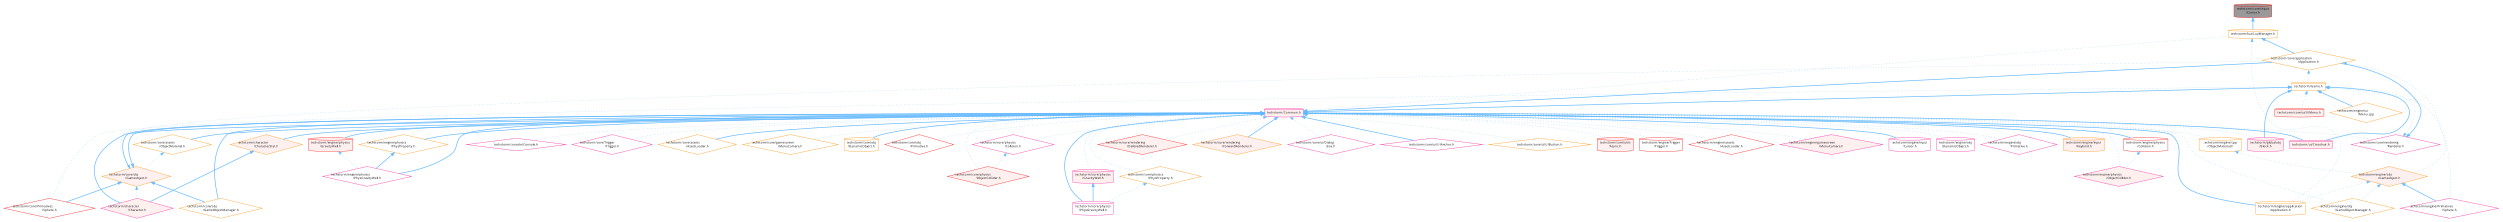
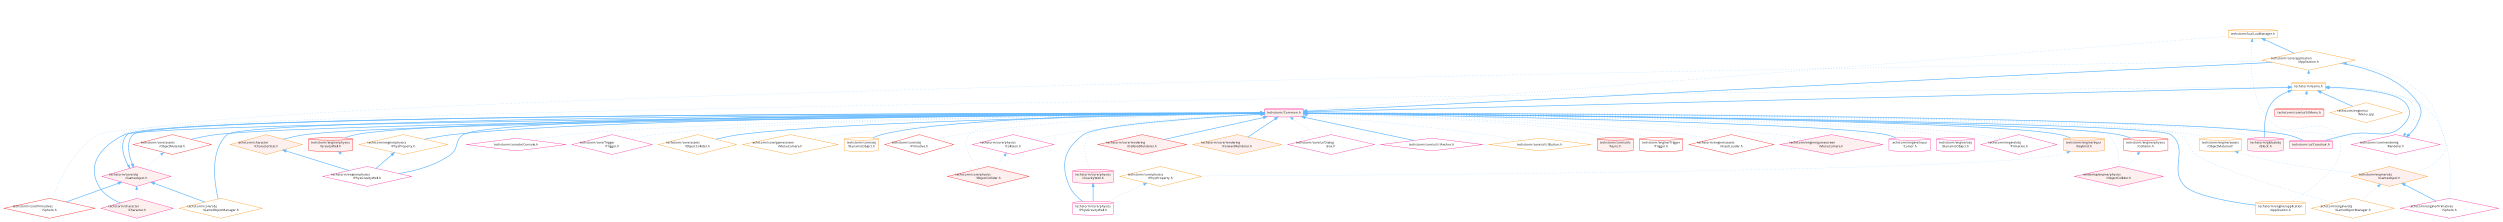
node "techstorm/core/input /Cursor.h": removed
edge "techstorm/core/rendering /DeferedRenderer.h" -> "techstorm/Common.h": style dotted -> bold
edge "techstorm/core/physics /PhysProperty.h" -> "techstorm/Common.h": now "techstorm/core/physics /PhysProperty.h" -> "techstorm/engine/input /Keybind.h"
node "techstorm/core/assets /ObjectMaterial.h": color darkorange -> red
node "techstorm/core/assets /AssetLoader.h": label "techstorm/core/assets /AssetLoader.h" -> "techstorm/core/assets /ObjectCollider.h"
node "techstorm/engine/cpp /ObjectMaterial.h": label "techstorm/engine/cpp /ObjectMaterial.h" -> "techstorm/engine/assets /ObjectMaterial.h"
node "techstorm/core/obj /Gameobject.h": color darkorange -> deeppink
node "techstorm/engine/physics /ObjectCollider.h": label "techstorm/engine/physics /ObjectCollider.h" -> "rendering/engine/physics /ObjectCollider.h"
edge "techstorm/character /Character.h" -> "techstorm/character /CharacterStat.h": now "techstorm/engine/physics /PhysGravityWell.h" -> "techstorm/character /CharacterStat.h"
edge "techstorm/engine/application /Application.h" -> "techstorm/engine/obj /Gameobject.h": removed
